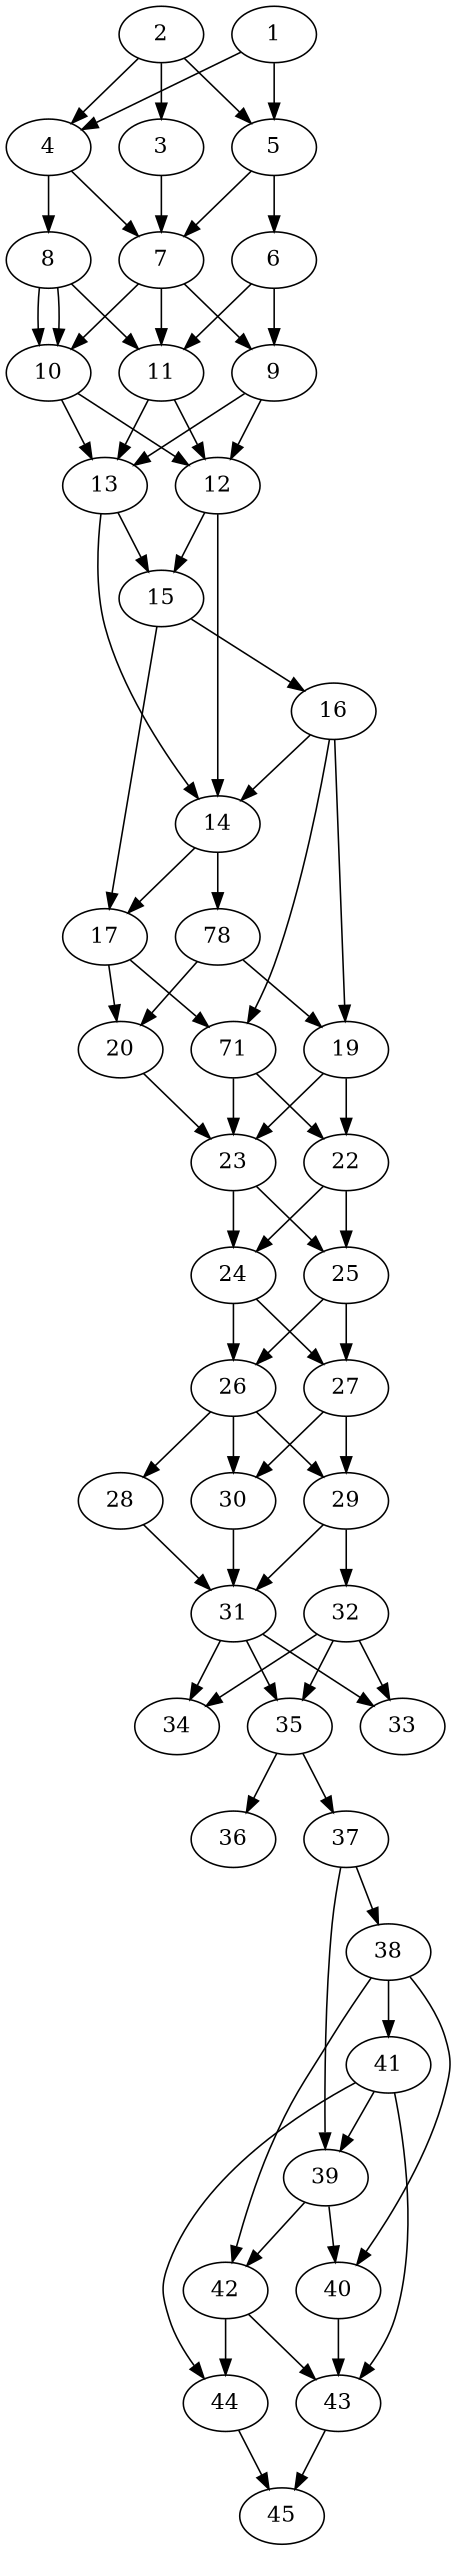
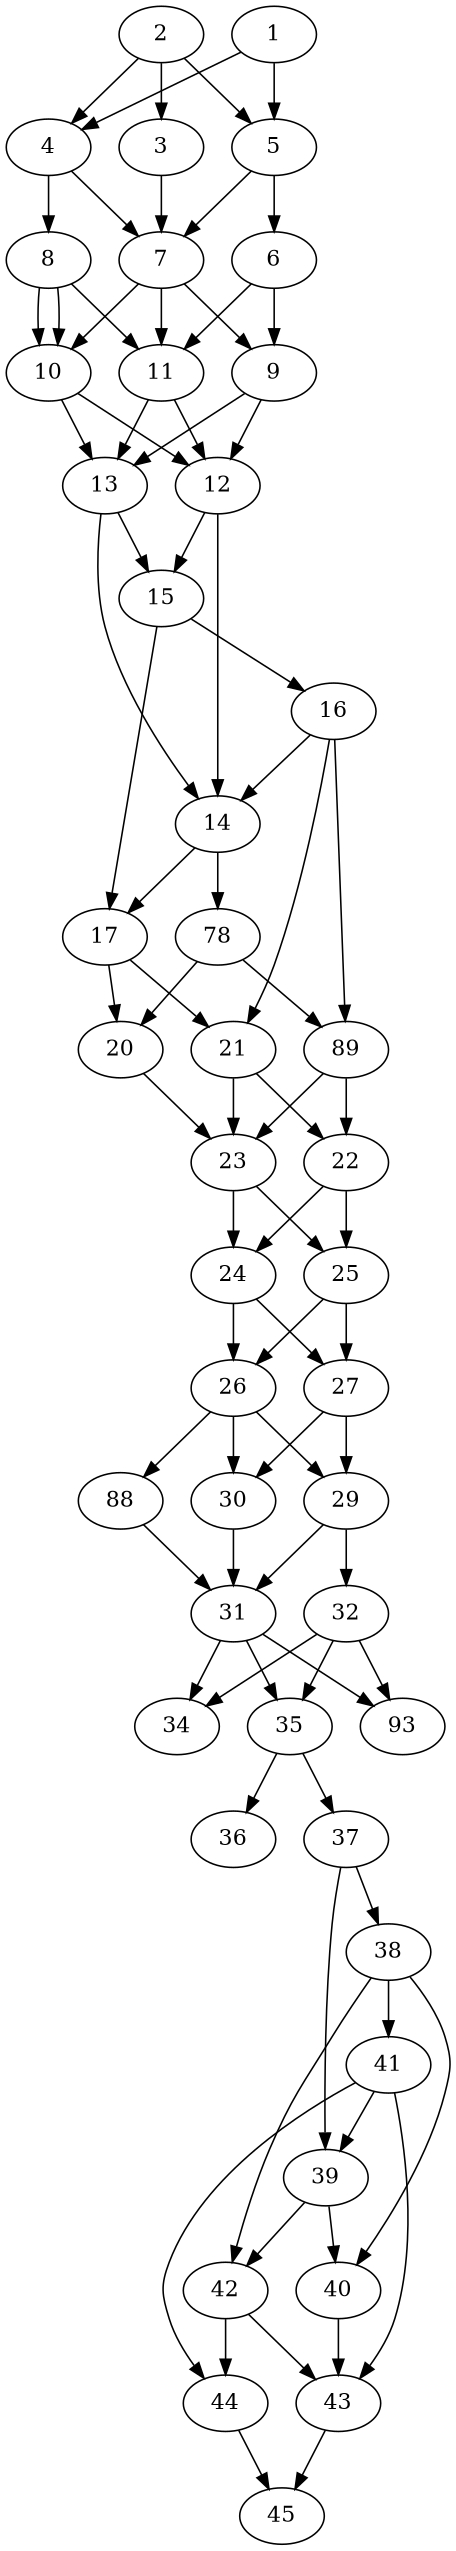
node "71": label "71" -> "21"
node "19": label "19" -> "89"
node "28": label "28" -> "88"
node "33": label "33" -> "93"
